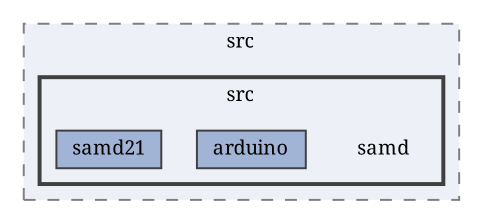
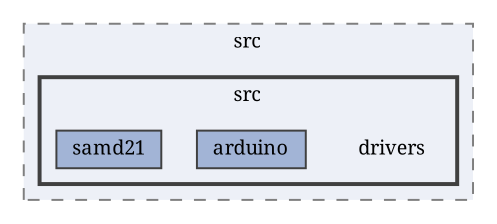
node "samd": label "samd" -> "drivers"
